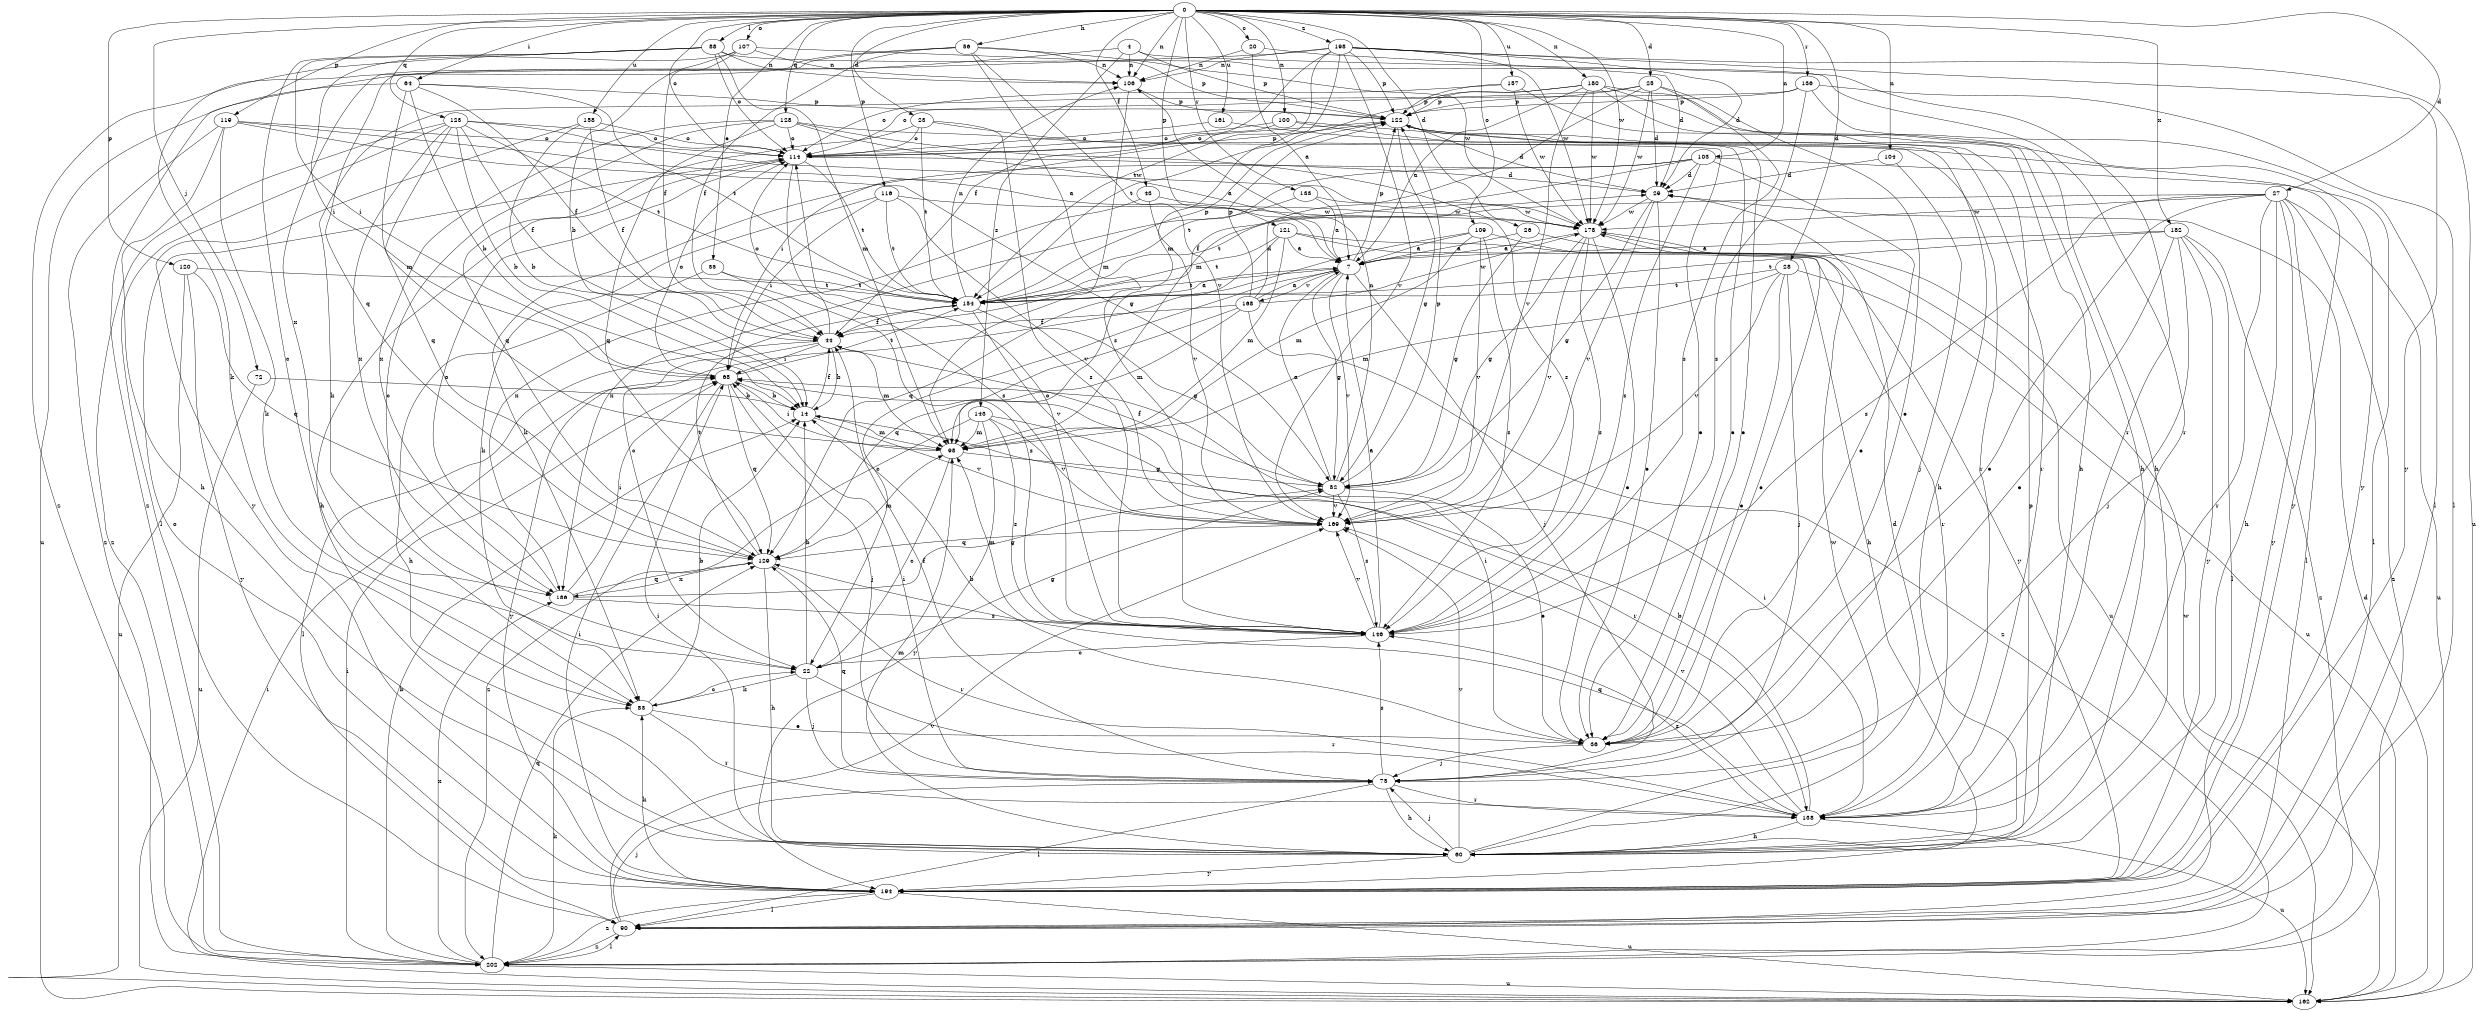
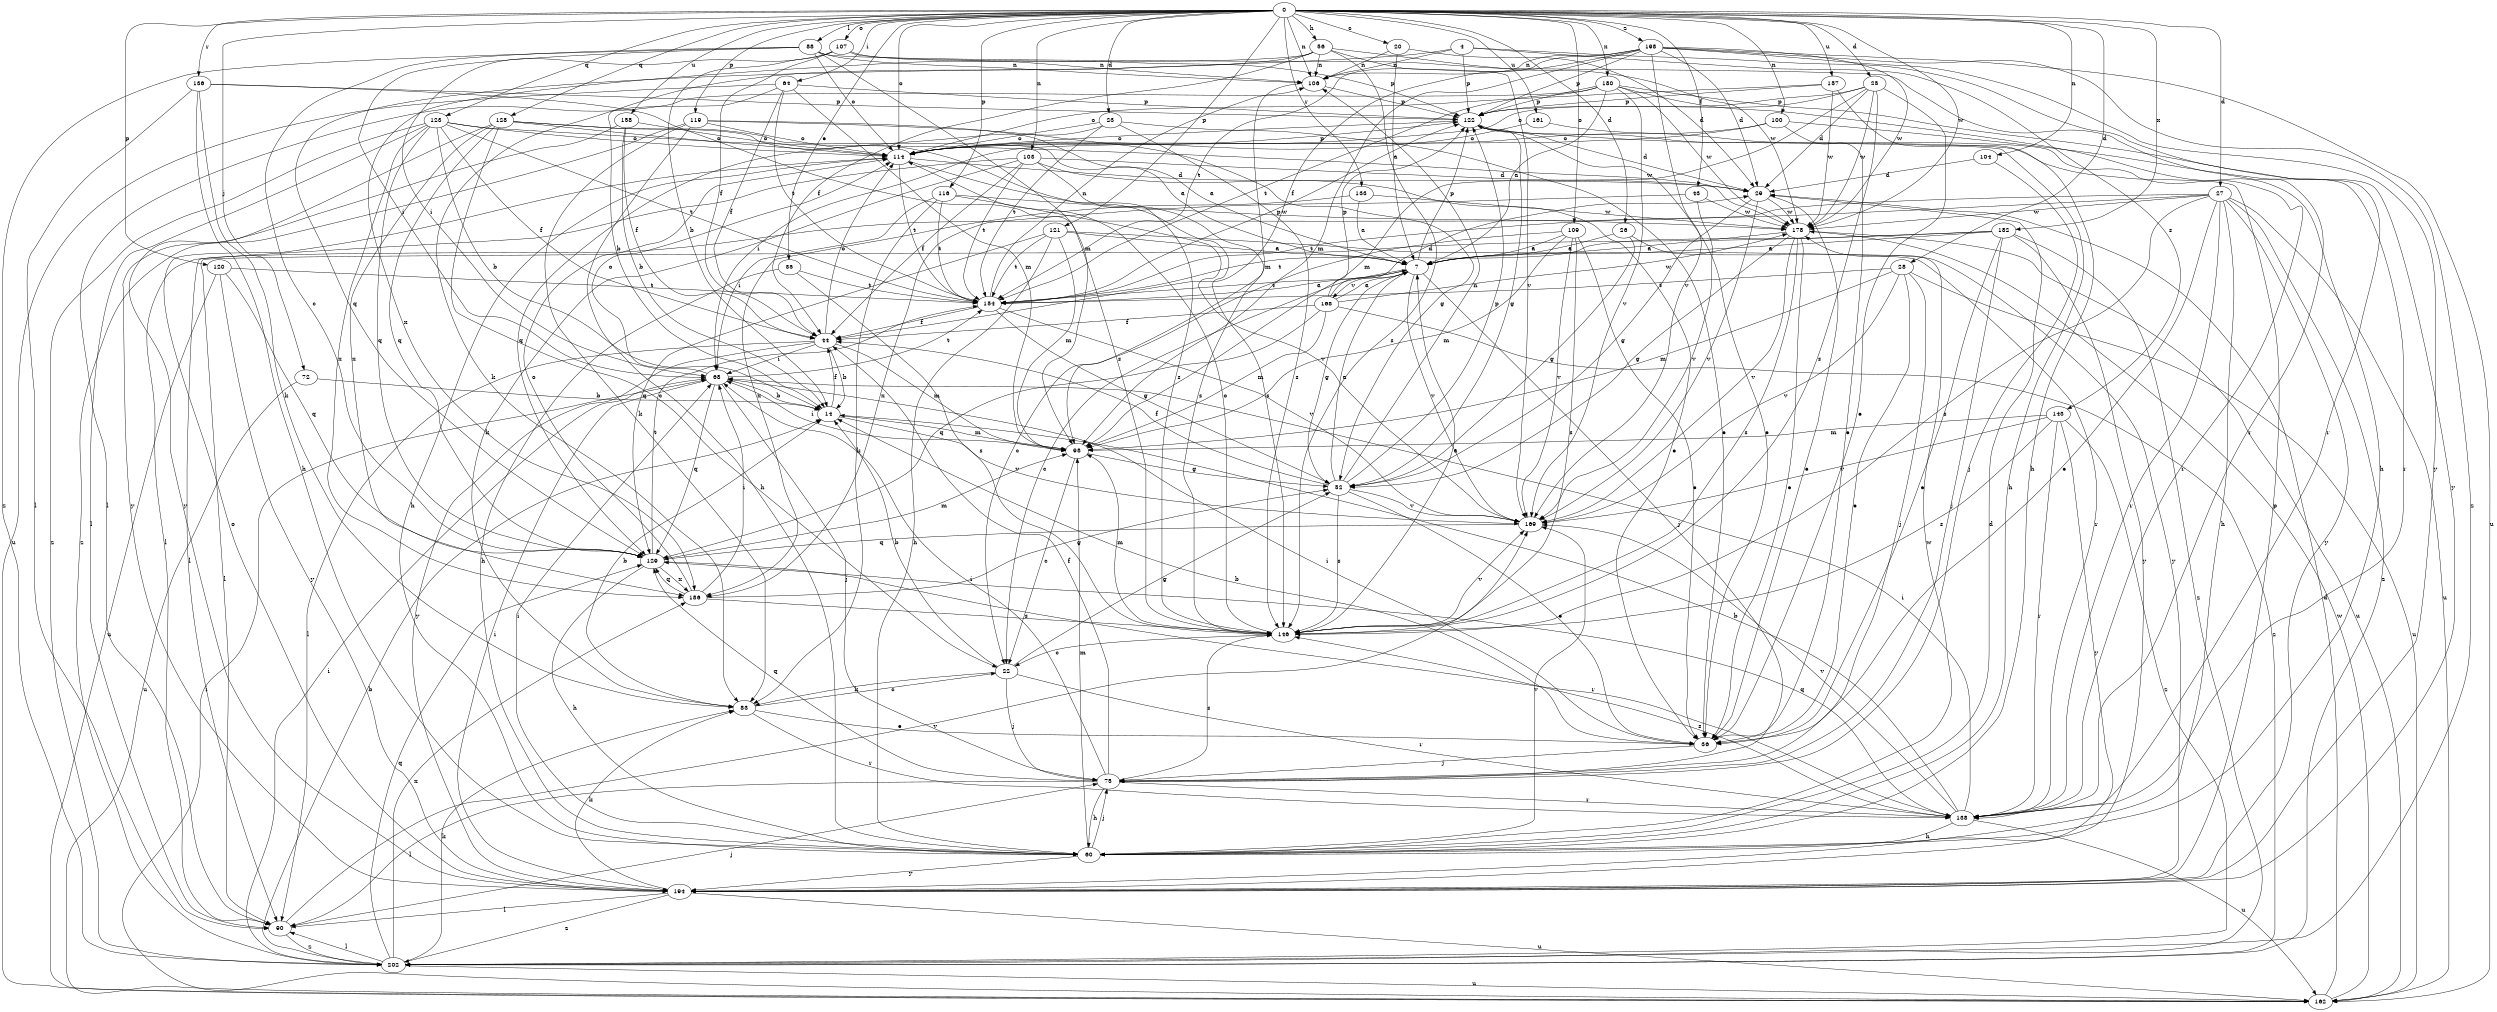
edge "88" -> "22": now "88" -> "129"
